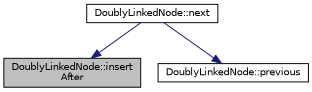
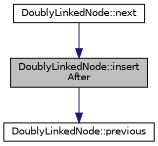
edge "DoublyLinkedNode::next" -> "DoublyLinkedNode::previous": now "DoublyLinkedNode::insert After" -> "DoublyLinkedNode::previous"
